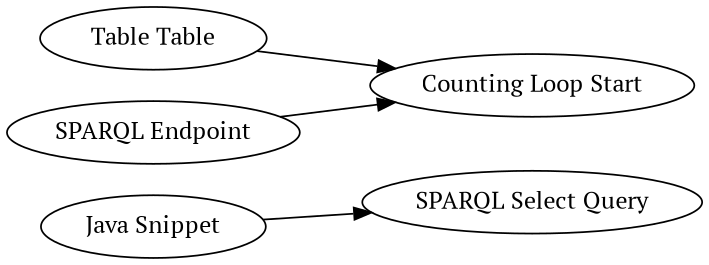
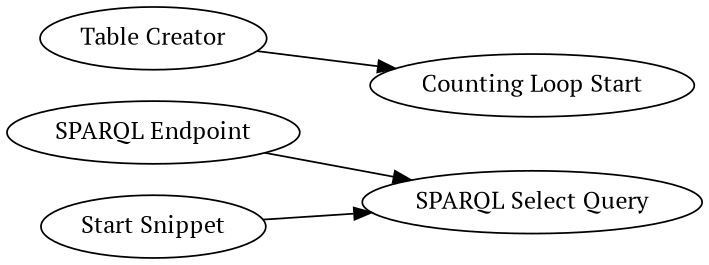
node "Table Table": label "Table Table" -> "Table Creator"
edge "SPARQL Endpoint" -> "Counting Loop Start": now "SPARQL Endpoint" -> "SPARQL Select Query"
node "Java Snippet": label "Java Snippet" -> "Start Snippet"
